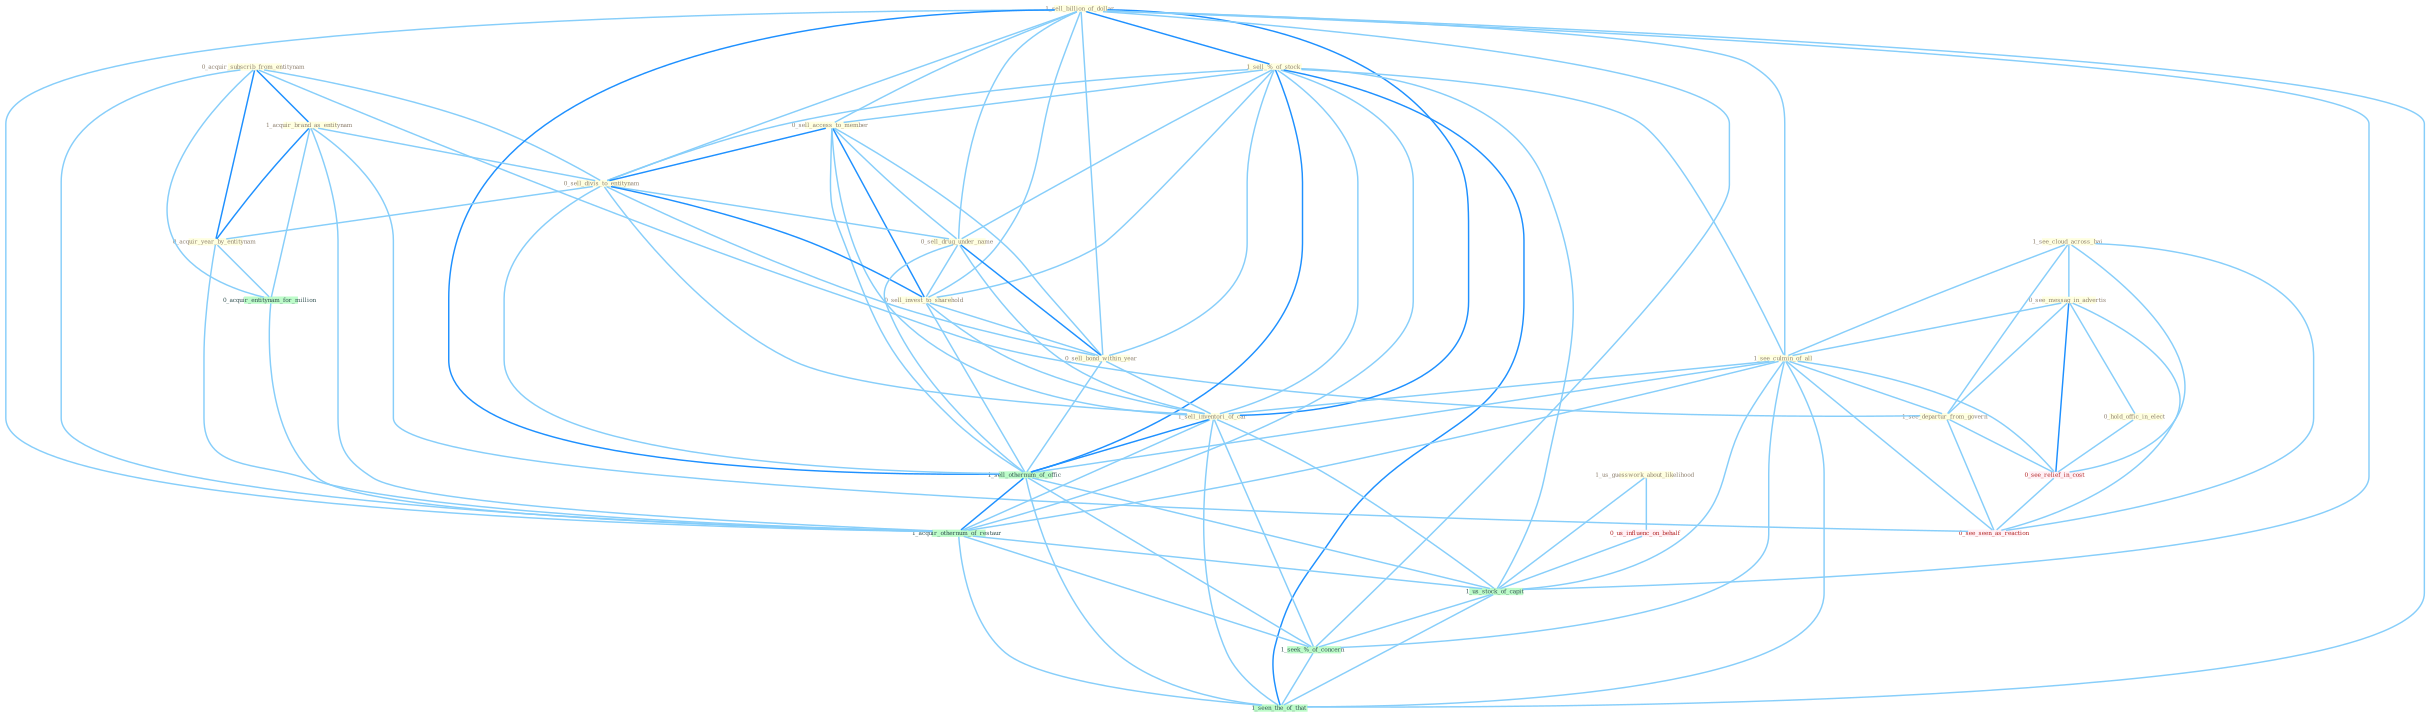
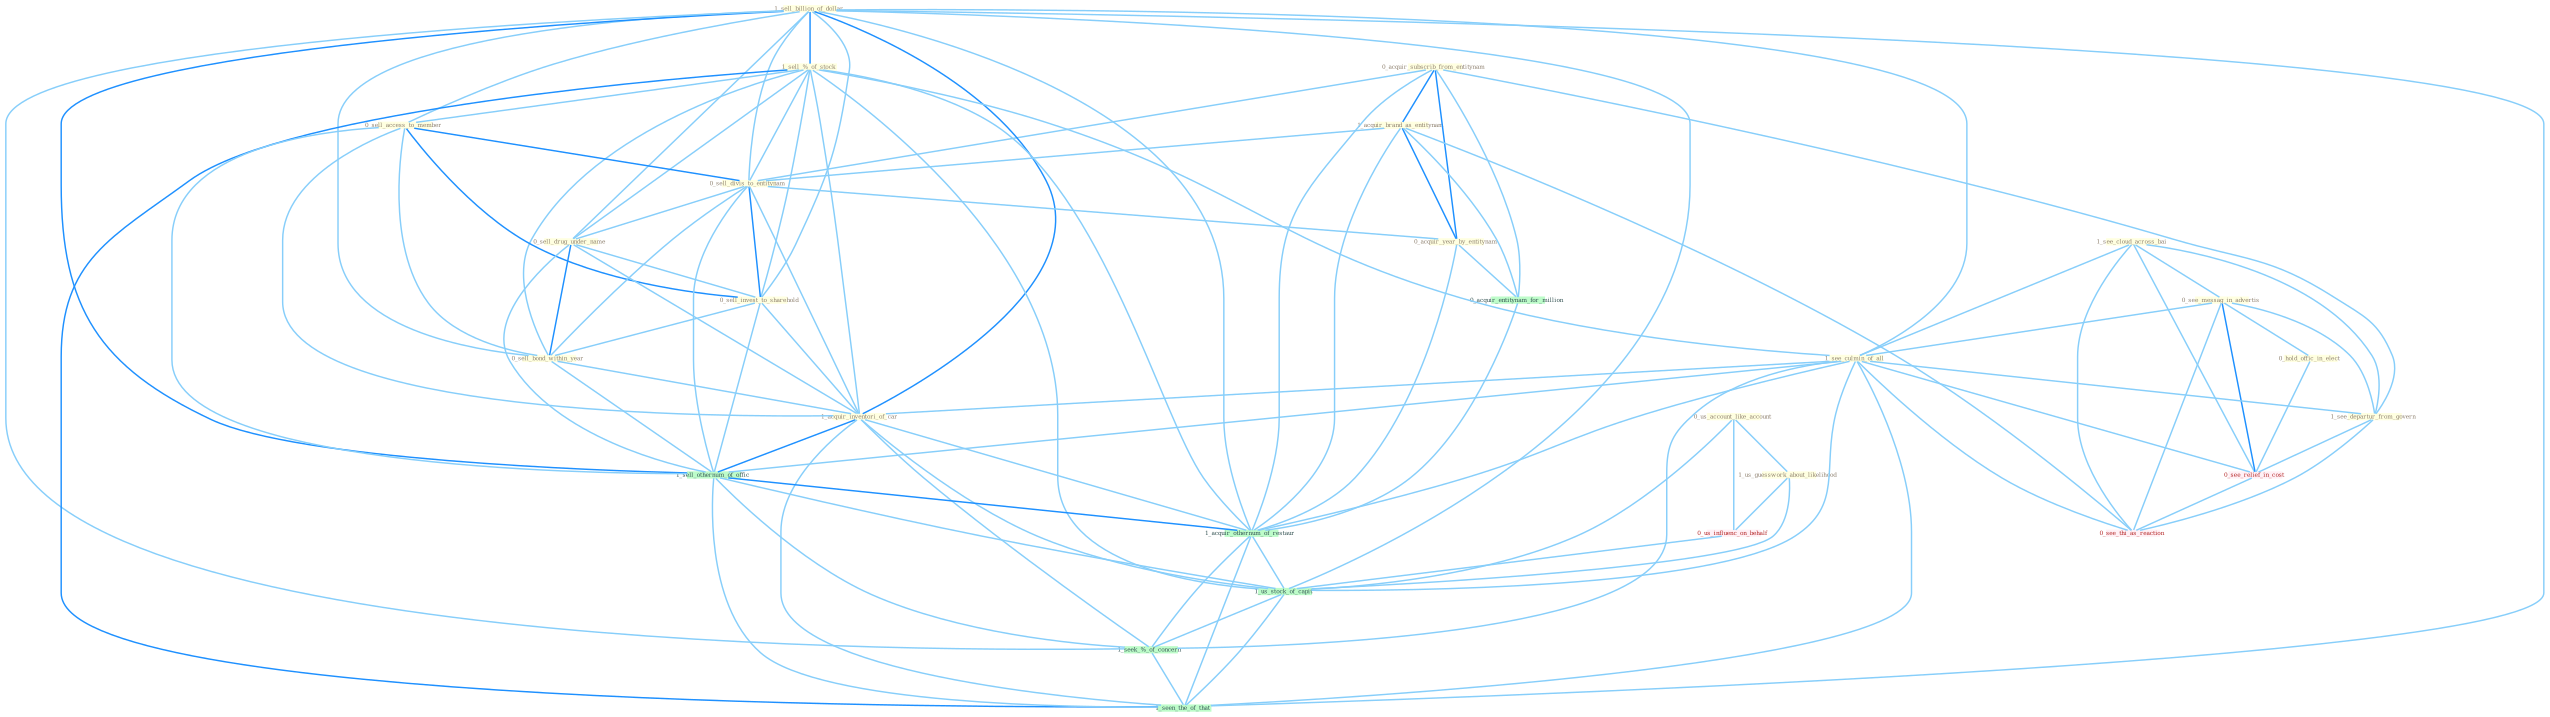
edge "0_sell_access_to_member" -- "0_sell_drug_under_name": removed
edge "1_sell_%_of_stock" -- "1_sell_othernum_of_offic": removed
node "1_sell_inventori_of_car": label "1_sell_inventori_of_car" -> "1_acquir_inventori_of_car"
node "0_us_account_like_account": added
node "0_see_seen_as_reaction": label "0_see_seen_as_reaction" -> "0_see_thi_as_reaction"
